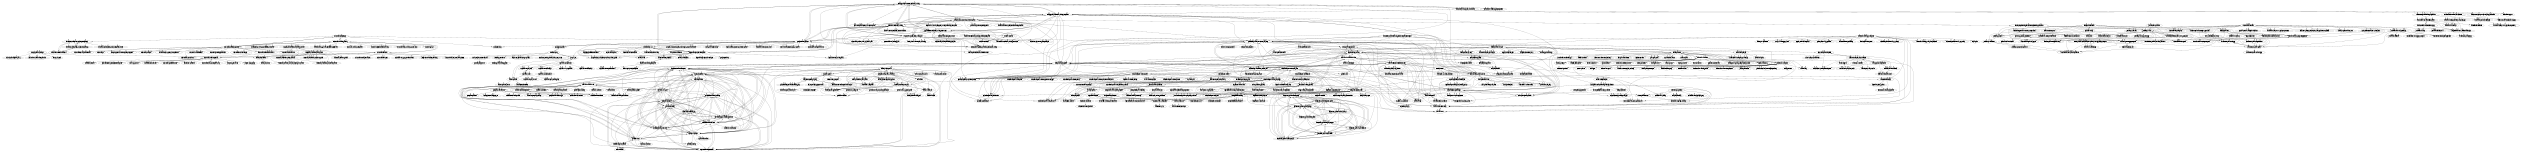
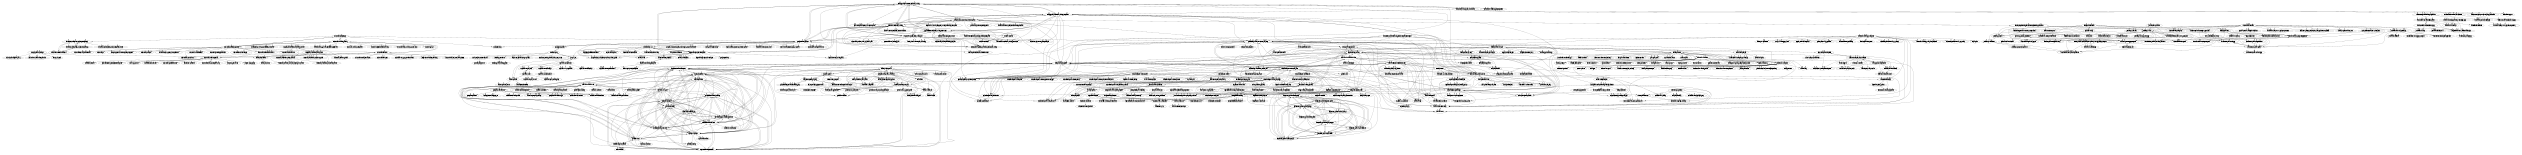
node "odaridavid/Design-Pattern-Samples-App": label "odaridavid/Design-Pattern-Samples-App" -> "odaridavid/Design-Pattern-Messenger-App"
node "gottsohn/ios-swift-pure": label "gottsohn/ios-swift-pure" -> "gottsohn/ios-swift-boiler"
node "ushahidi/Native_iPhone": label "ushahidi/Native_iPhone" -> "ushahidi/Ushahidi_iPhone"
